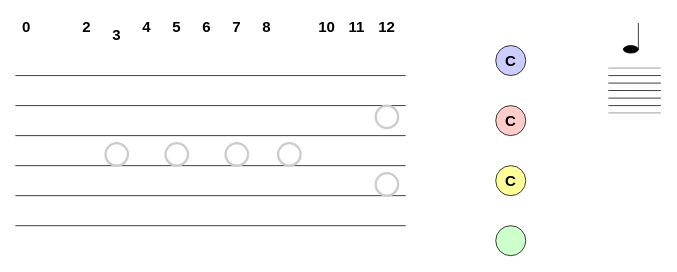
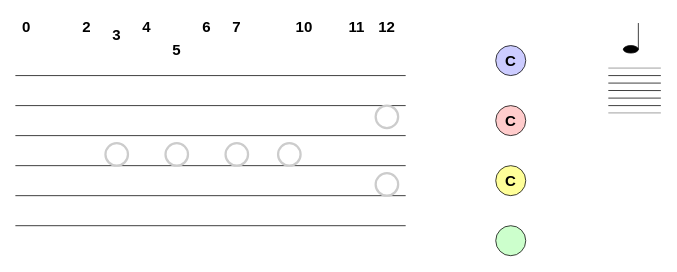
node "5": moved (177, 27) -> (177, 49)
node "8": removed
node "10": moved (327, 27) -> (304, 27)
